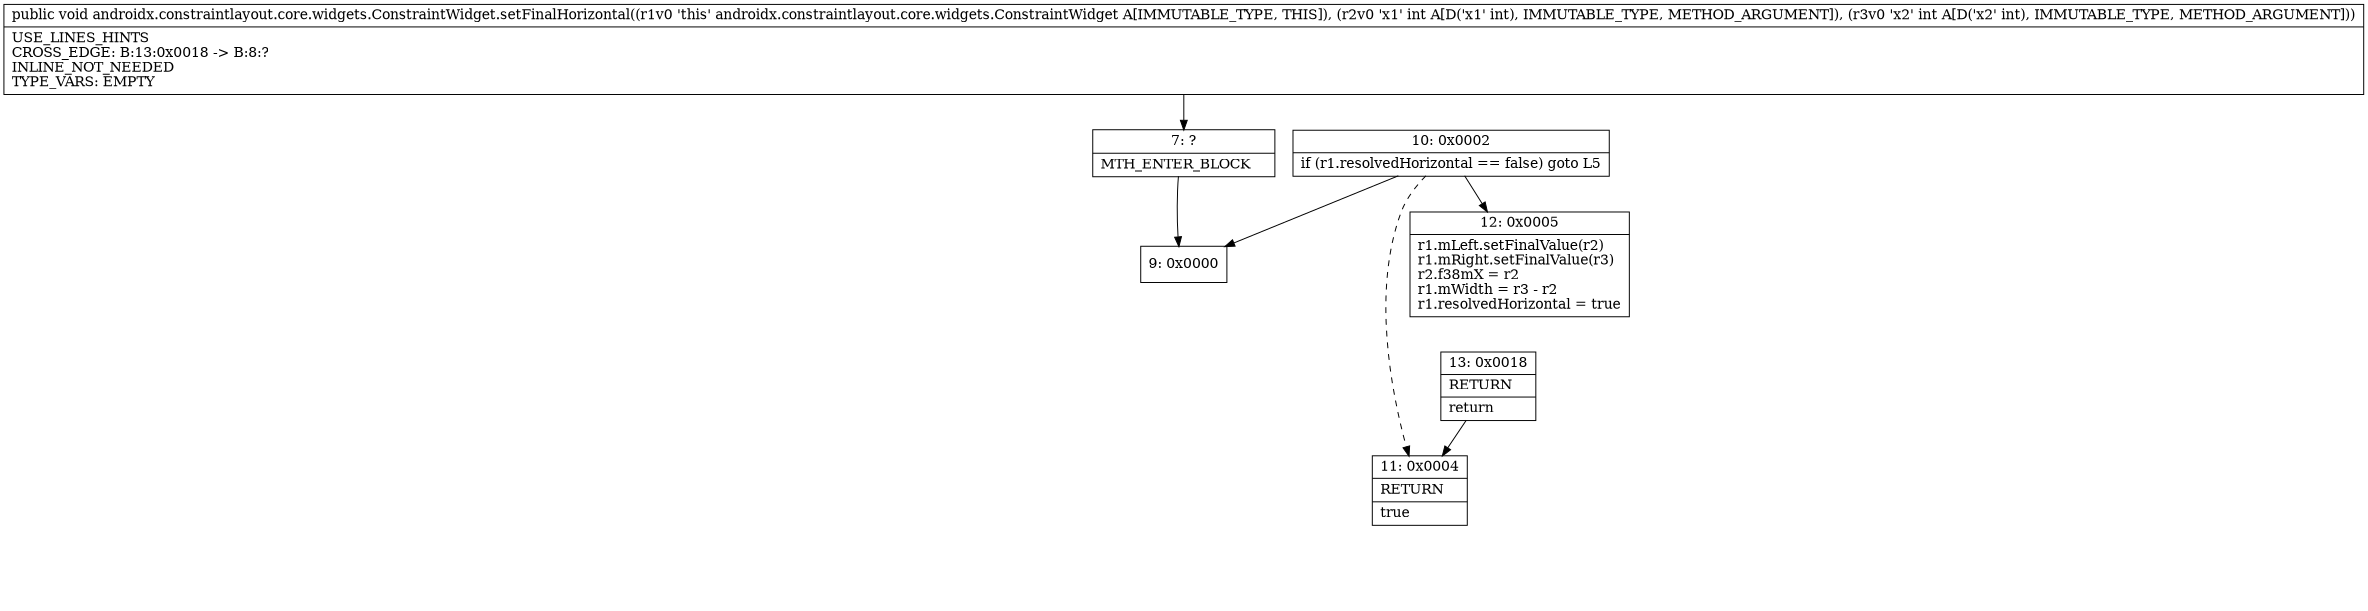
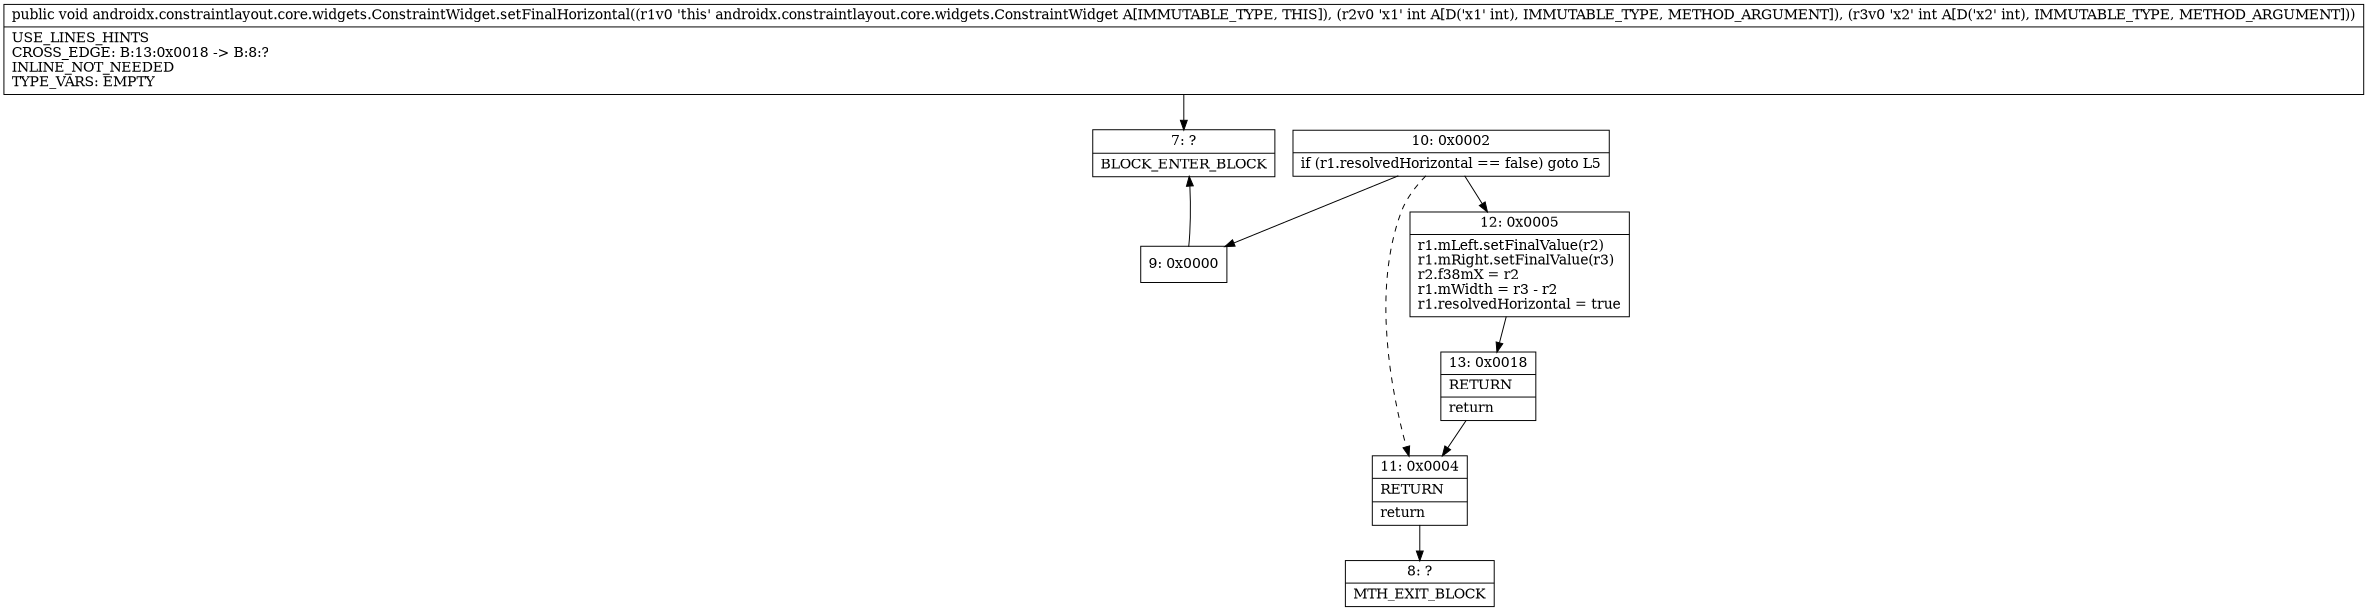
node "7: ?": text "MTH_ENTER_BLOCK" -> "BLOCK_ENTER_BLOCK"
edge "7: ?" -> "9: 0x0000": reversed
edge "12: 0x0005" -> "13: 0x0018": added
node "11: 0x0004": text "true" -> "return"
node "8: ?": added
